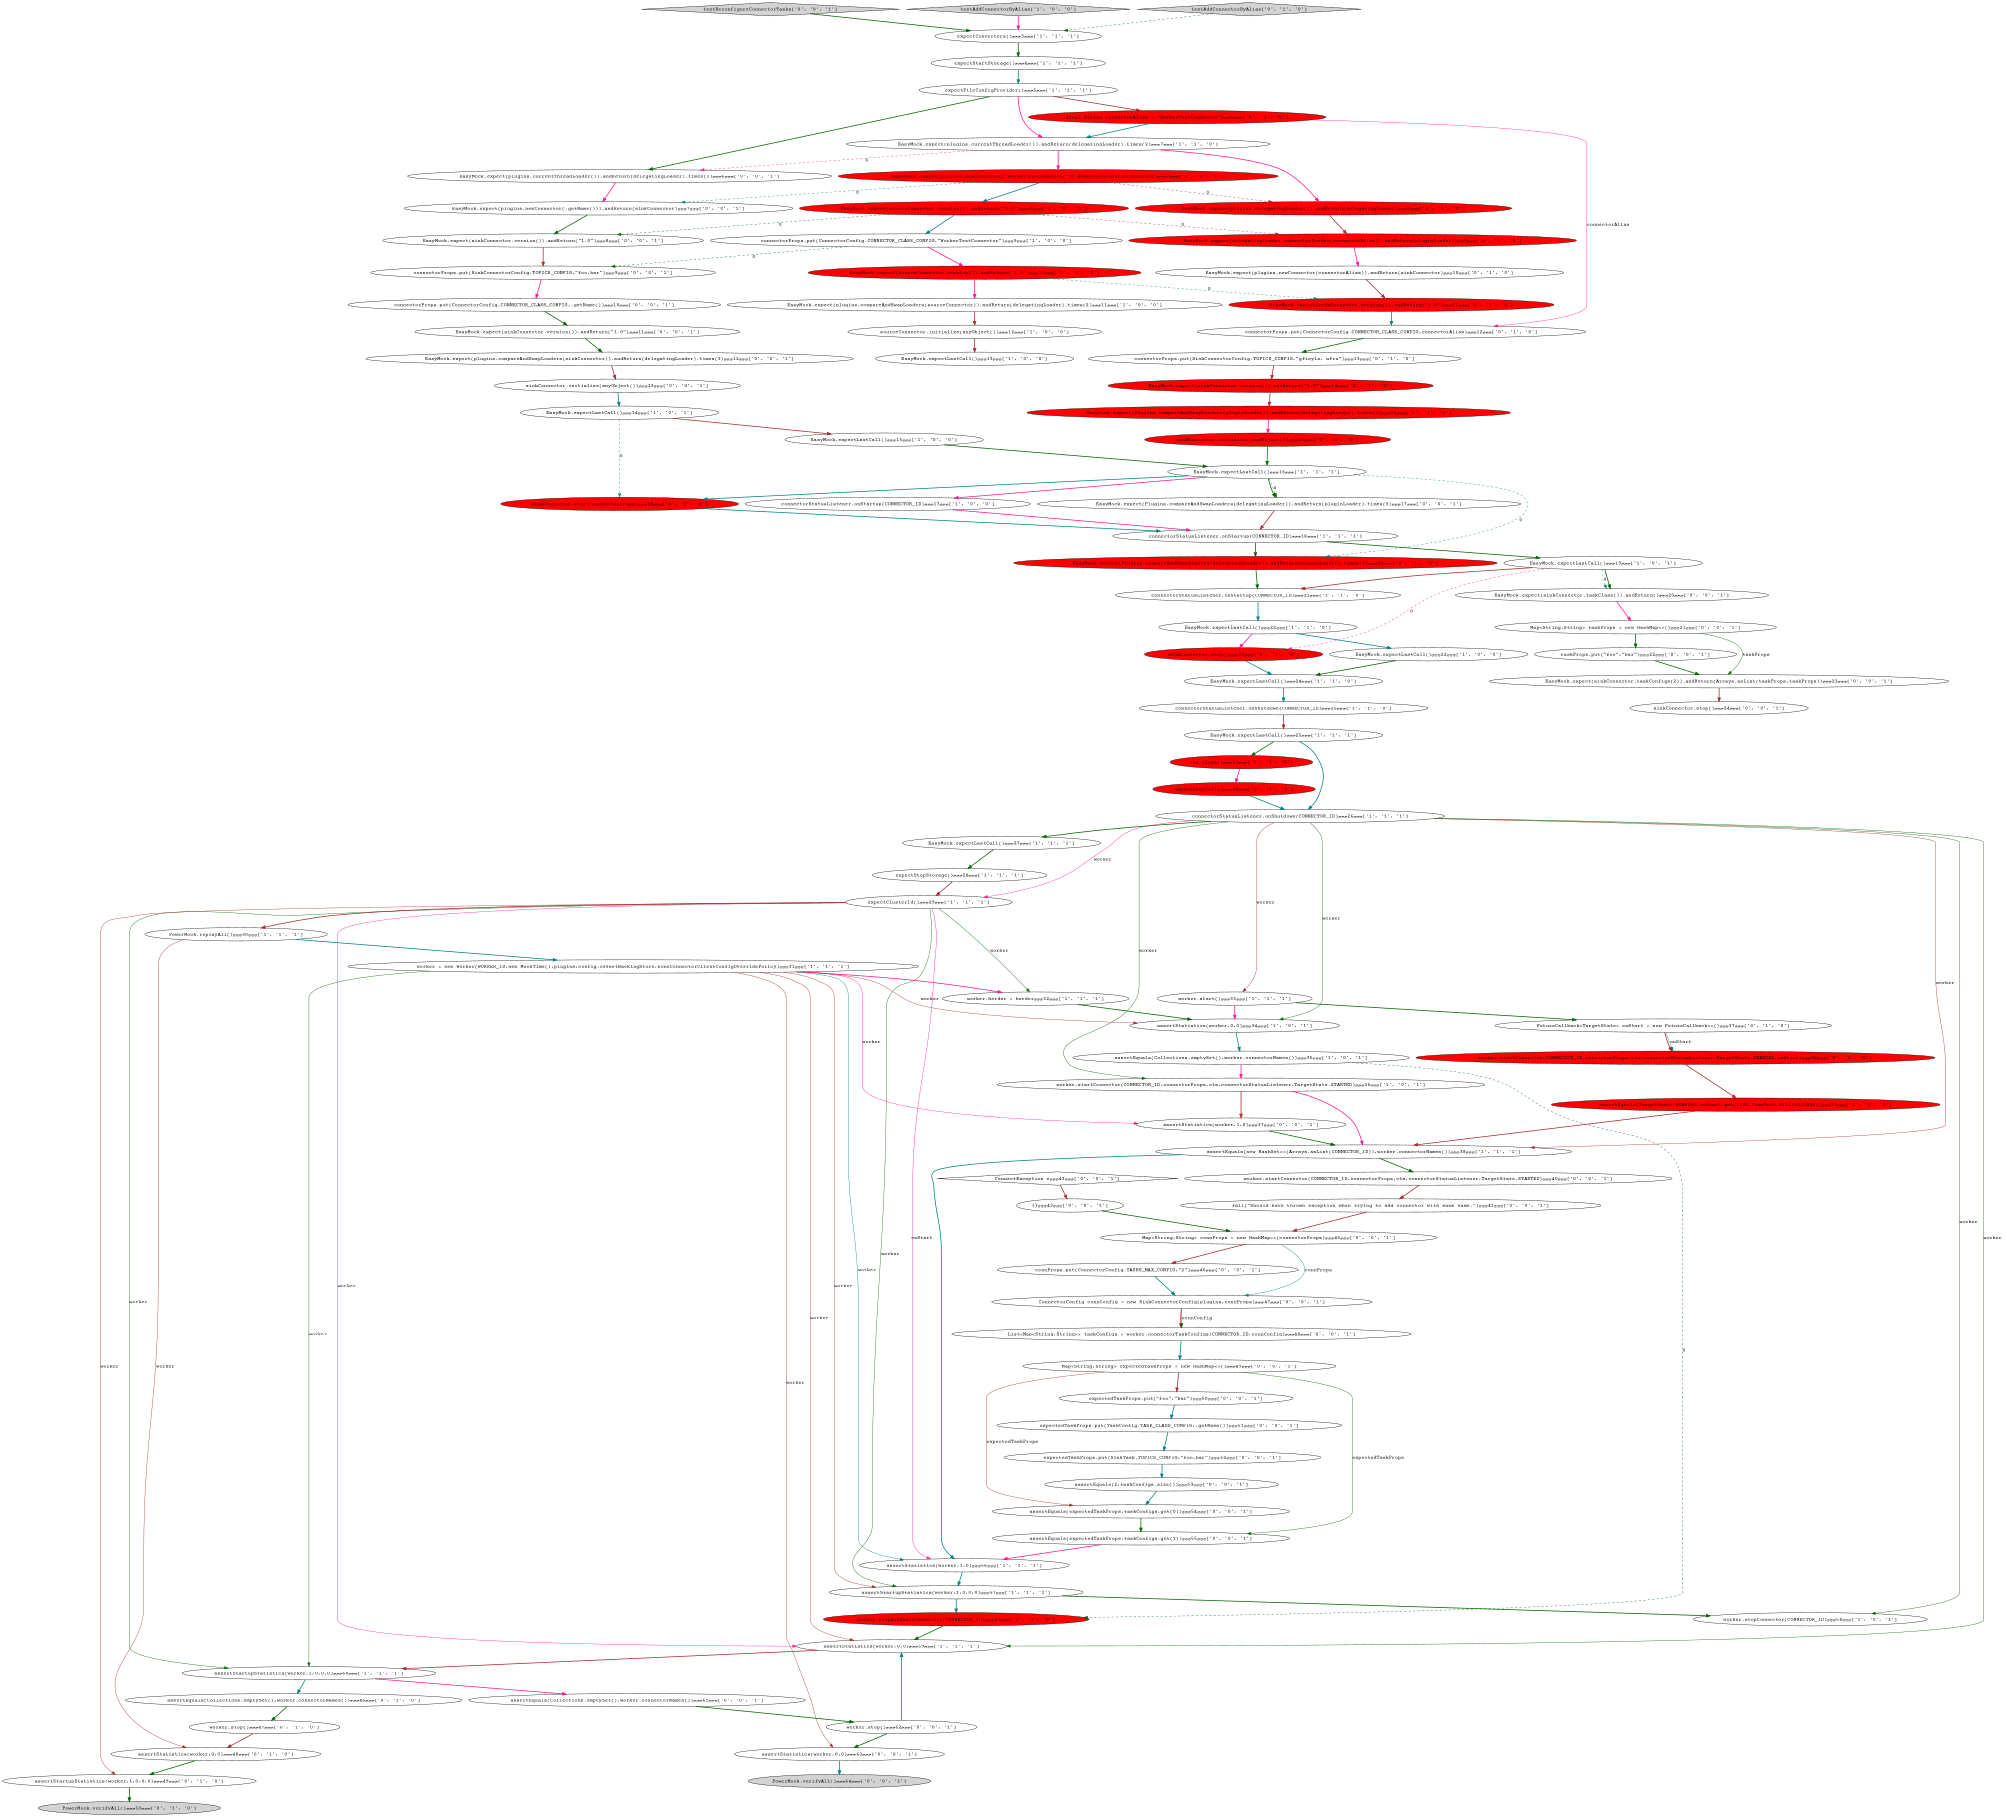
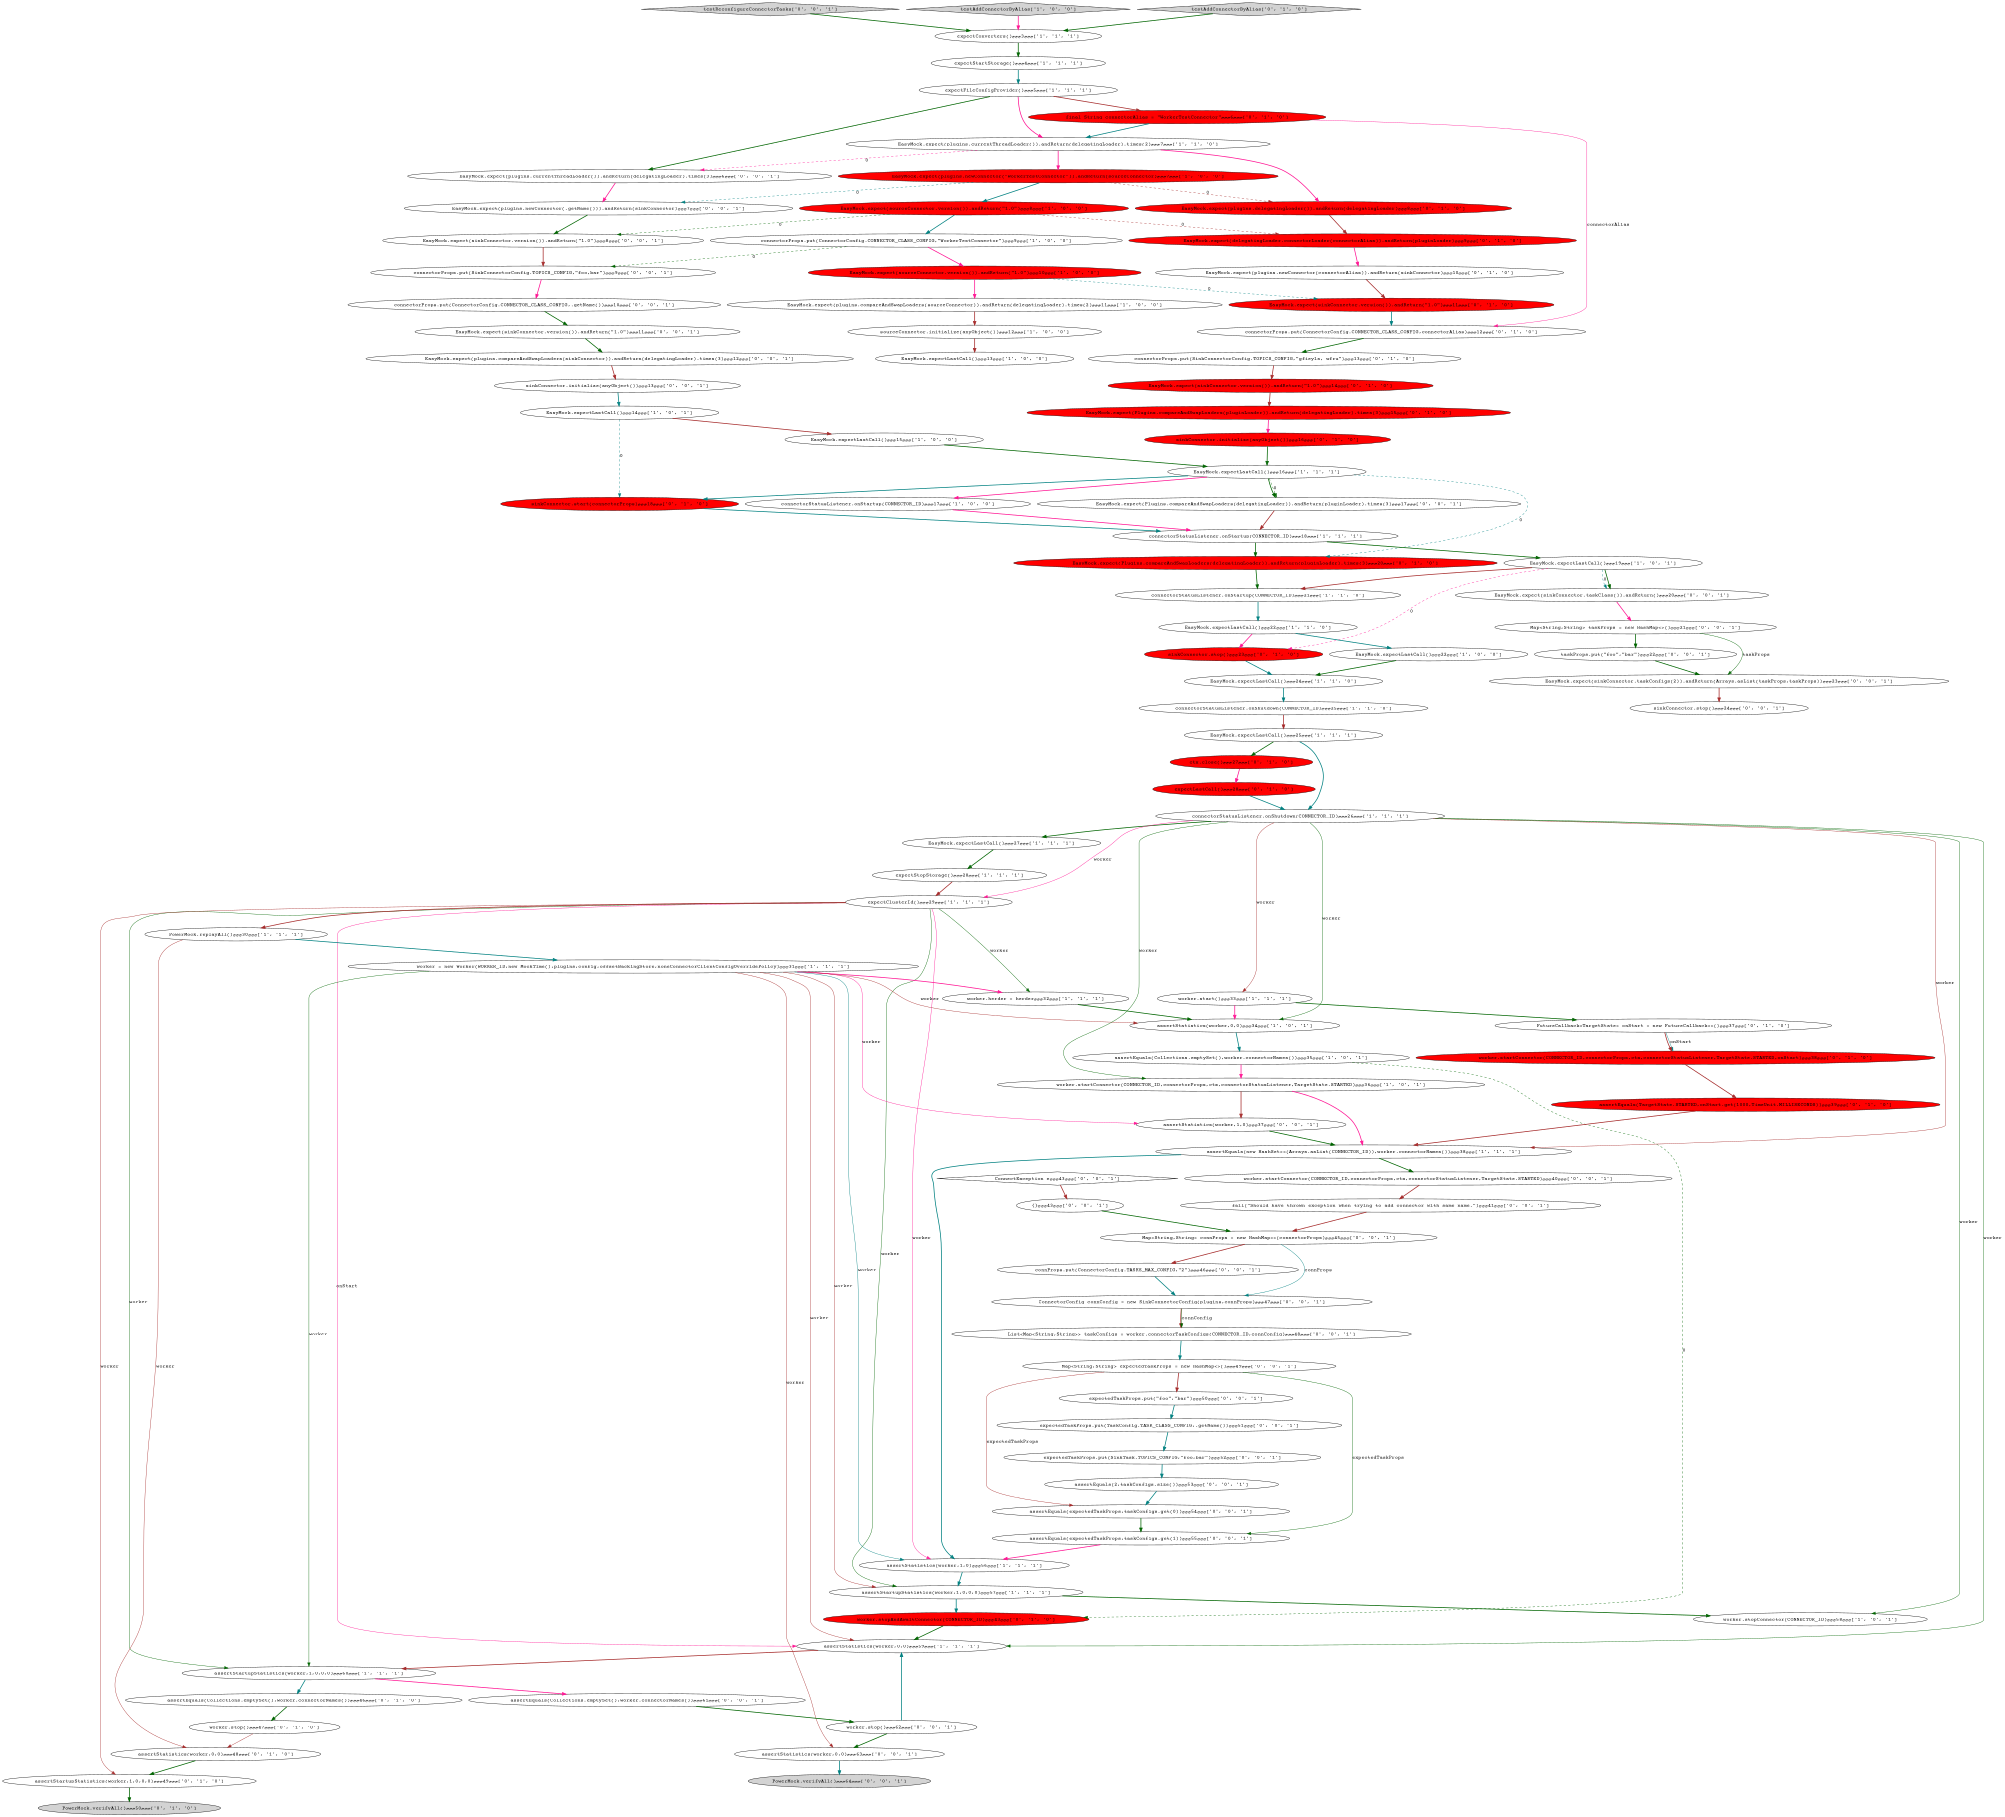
edge "testAddConnectorByAlias['0', '1', '0']" -> "expectConverters()@@@3@@@['1', '1', '1']": style dashed -> bold
edge "expectClusterId()@@@29@@@['1', '1', '1']" -> "assertStatistics(worker,1,0)@@@56@@@['1', '1', '1']": label "onStart" -> "worker"
edge "expectClusterId()@@@29@@@['1', '1', '1']" -> "assertStatistics(worker,0,0)@@@59@@@['1', '1', '1']": label "worker" -> "onStart"
edge "worker.stop()@@@47@@@['0', '1', '0']" -> "assertStatistics(worker,0,0)@@@48@@@['0', '1', '0']": style bold -> solid
